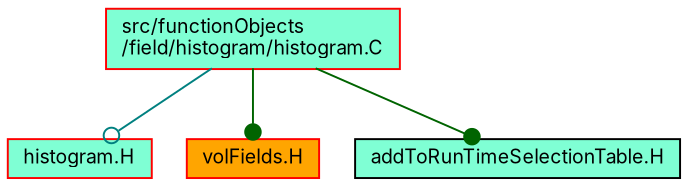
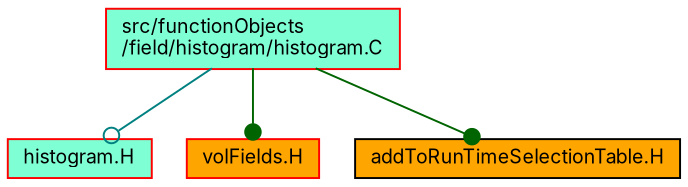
node "addToRunTimeSelectionTable.H": fillcolor aquamarine -> orange
